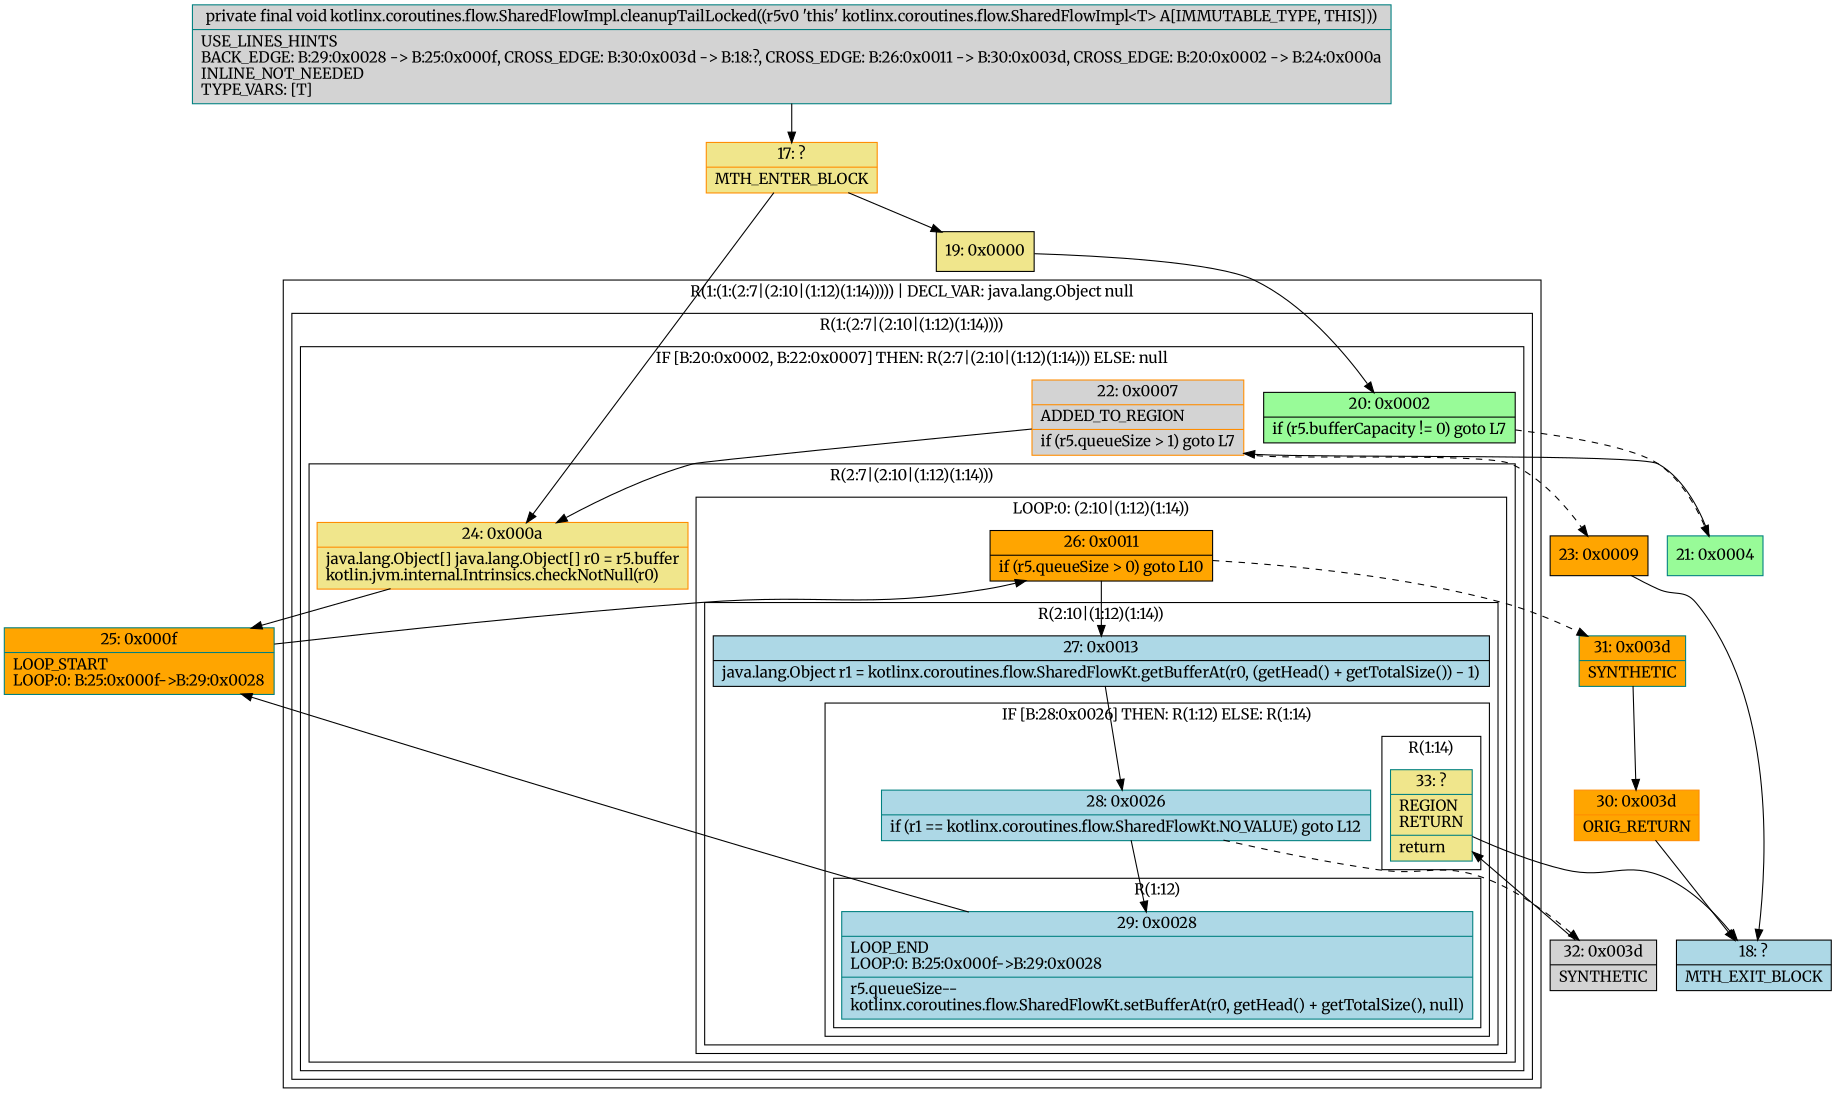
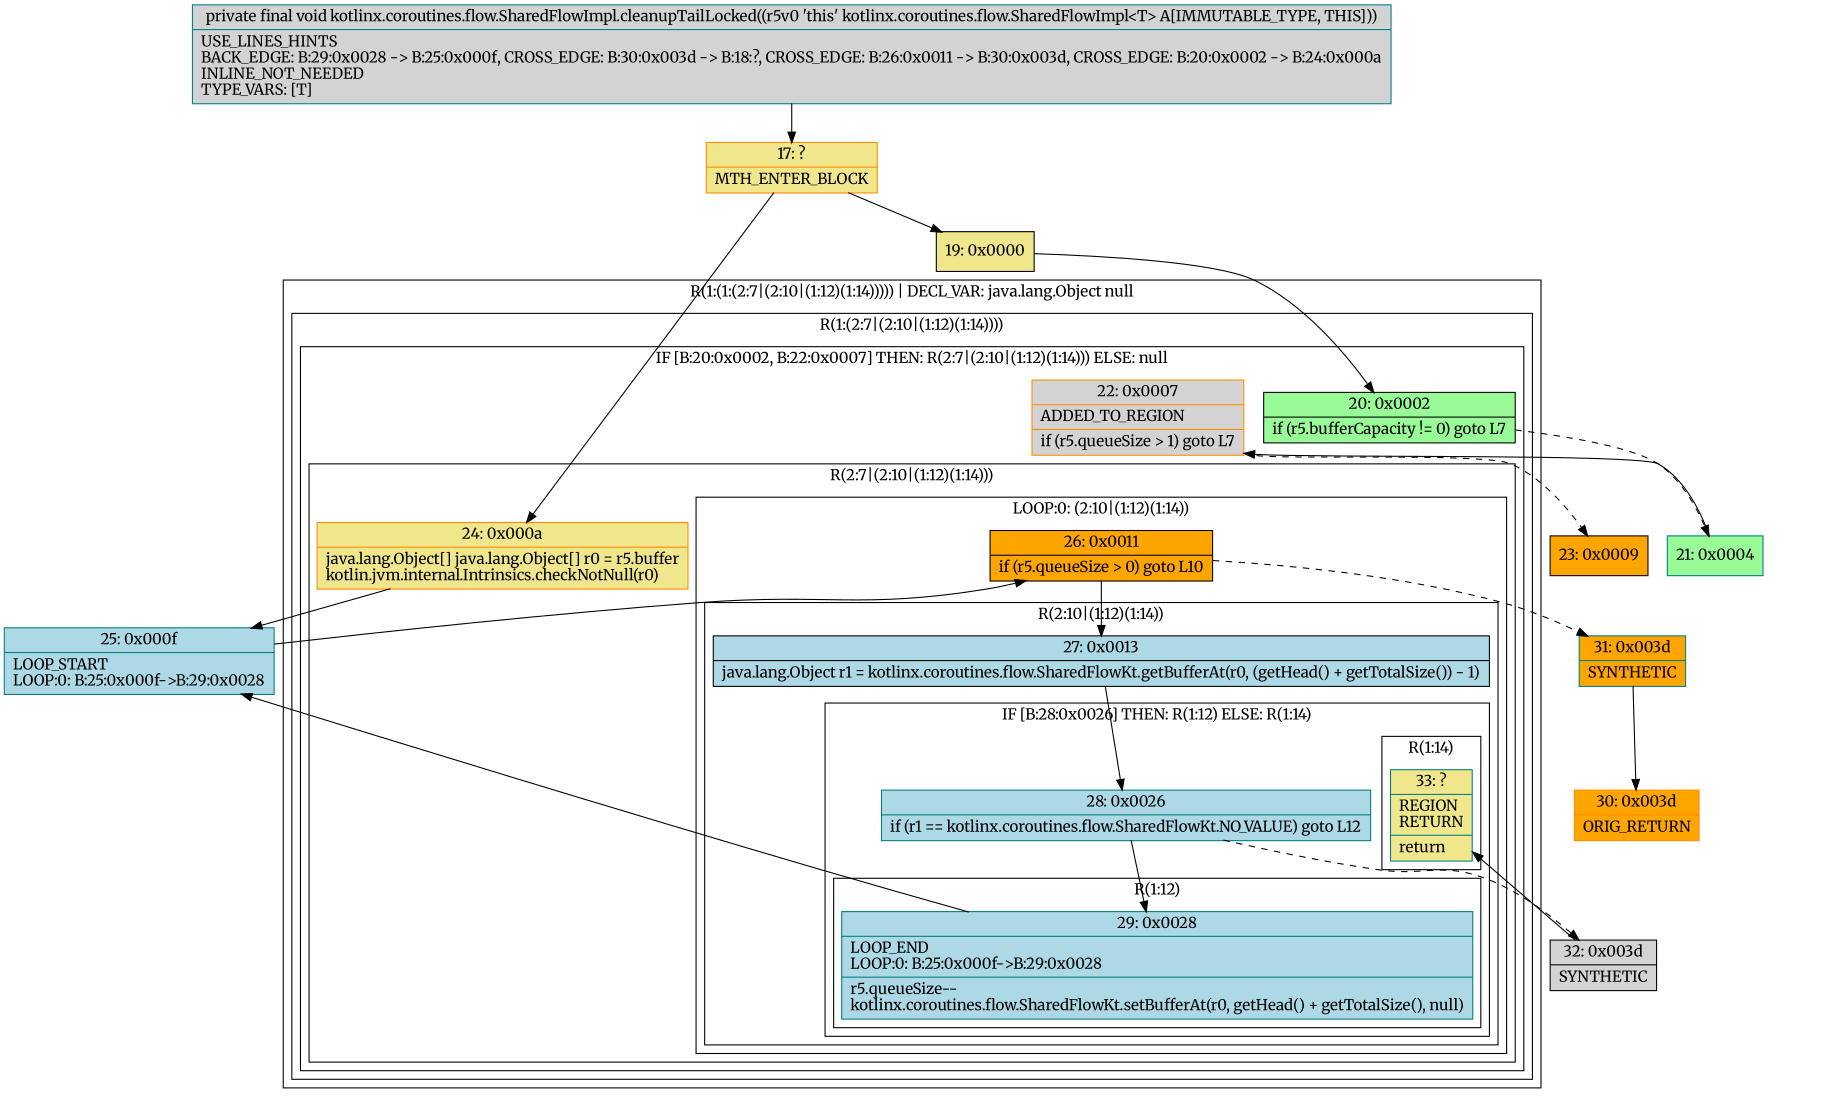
edge "22: 0x0007" -> "24: 0x000a": removed
node "25: 0x000f": fillcolor orange -> lightblue
node "18: ?": removed
